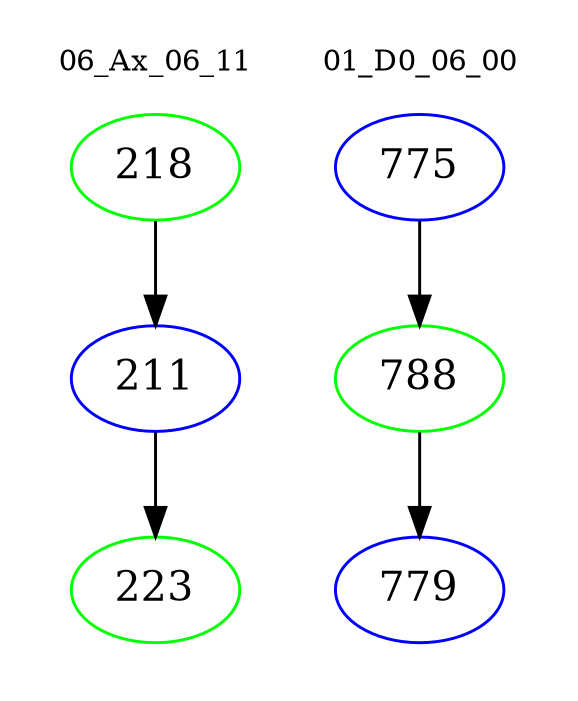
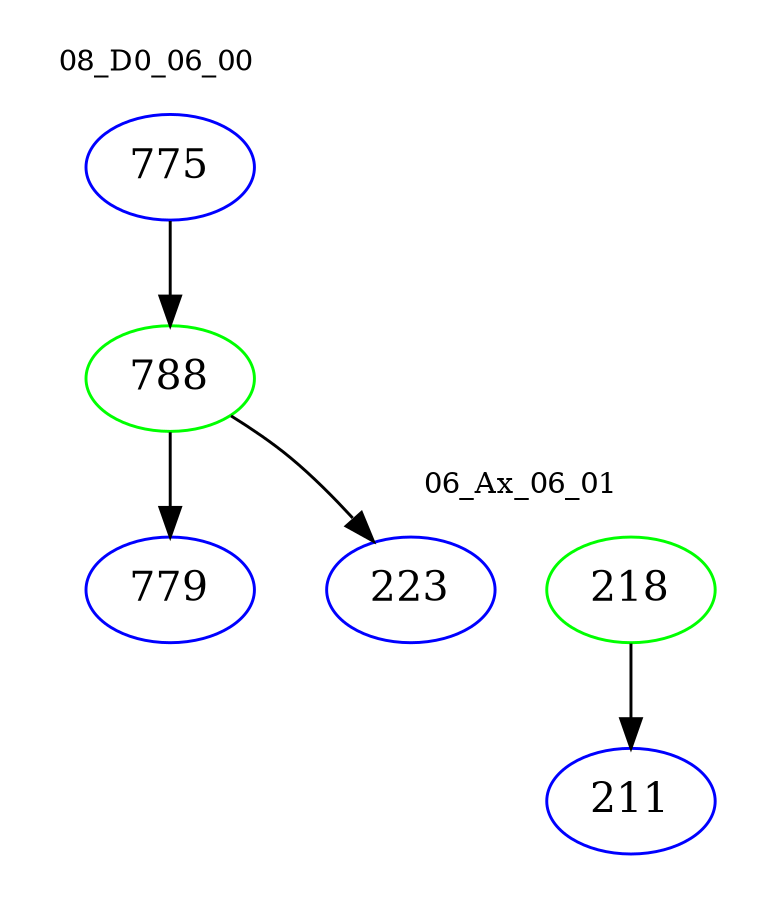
cluster "06_Ax_06_11": label "06_Ax_06_11" -> "06_Ax_06_01"
cluster "01_D0_06_00": label "01_D0_06_00" -> "08_D0_06_00"
edge "211" -> "223": now "788" -> "223"
node "223": color green -> blue
